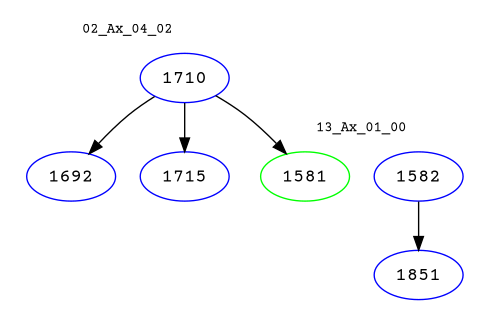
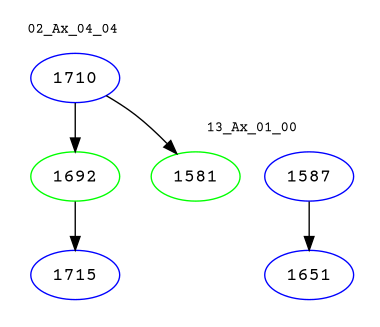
cluster "02_Ax_04_02": label "02_Ax_04_02" -> "02_Ax_04_04"
edge "1710" -> "1715": now "1692" -> "1715"
node "1692": color blue -> green
node "1582": label "1582" -> "1587"
node "1851": label "1851" -> "1651"
